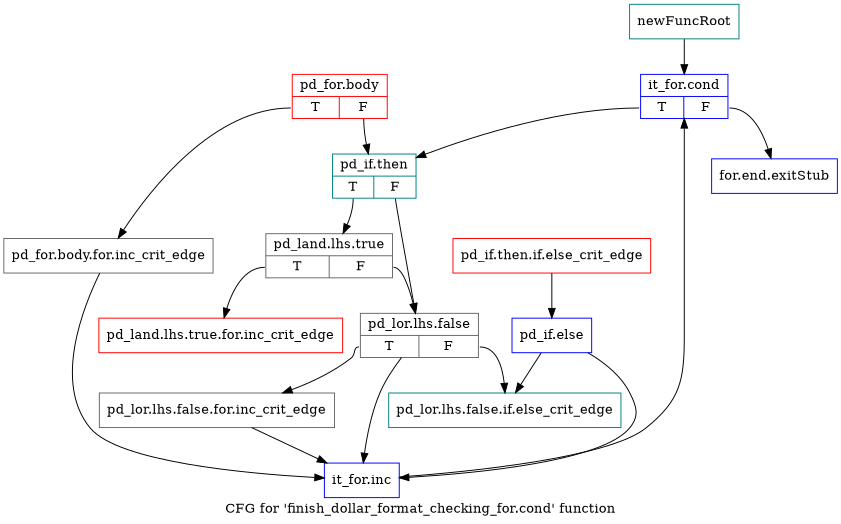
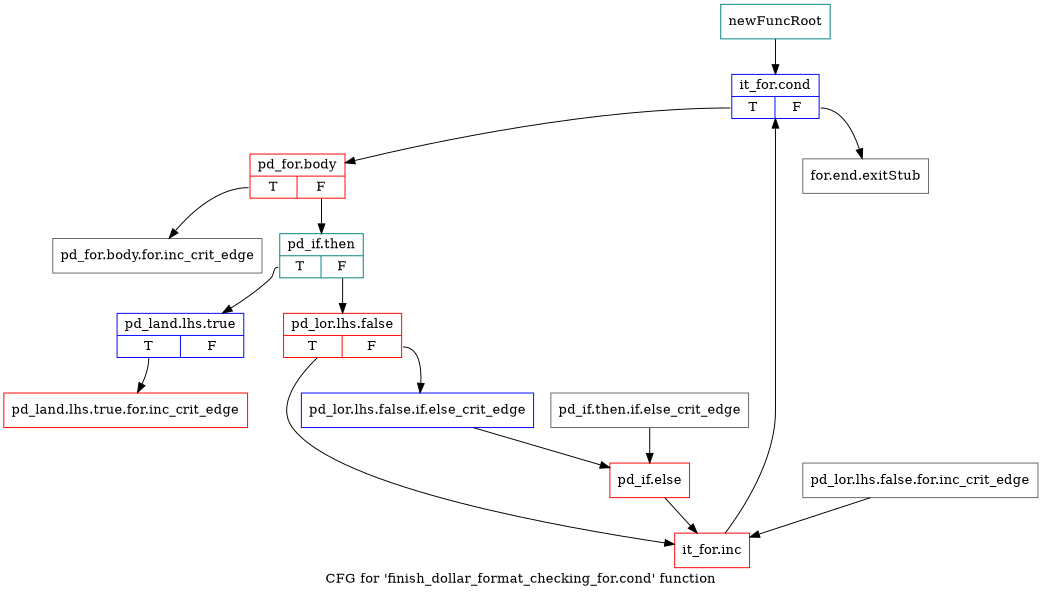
edge "it_for.cond" -> "pd_if.then": now "it_for.cond" -> "pd_for.body"
node "for.end.exitStub": color blue -> gray40
node "pd_land.lhs.true": color gray40 -> blue
node "pd_if.then.if.else_crit_edge": color red -> gray40
edge "pd_land.lhs.true" -> "pd_lor.lhs.false": removed
node "pd_lor.lhs.false": color gray40 -> red
node "pd_if.else": color blue -> red
edge "pd_if.else" -> "pd_lor.lhs.false.if.else_crit_edge": reversed
edge "pd_lor.lhs.false" -> "pd_lor.lhs.false.for.inc_crit_edge": removed
node "pd_lor.lhs.false.if.else_crit_edge": color teal -> blue
edge "pd_for.body.for.inc_crit_edge" -> "it_for.inc": removed
node "it_for.inc": color blue -> red
